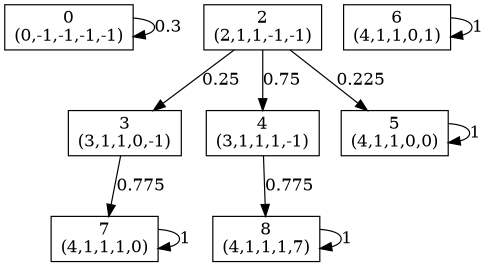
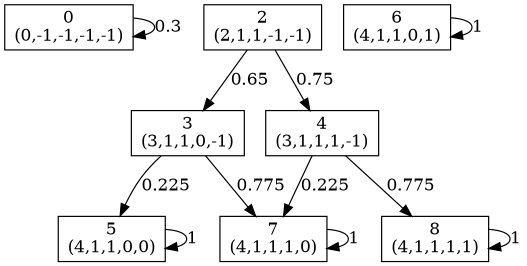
edge "2 (2,1,1,-1,-1)" -> "5 (4,1,1,0,0)": now "3 (3,1,1,0,-1)" -> "5 (4,1,1,0,0)"
edge "2 (2,1,1,-1,-1)" -> "3 (3,1,1,0,-1)": label "0.25" -> "0.65"
edge "4 (3,1,1,1,-1)" -> "7 (4,1,1,1,0)": added, label "0.225"
node "8 (4,1,1,1,7)": label "8 (4,1,1,1,7)" -> "8 (4,1,1,1,1)"
